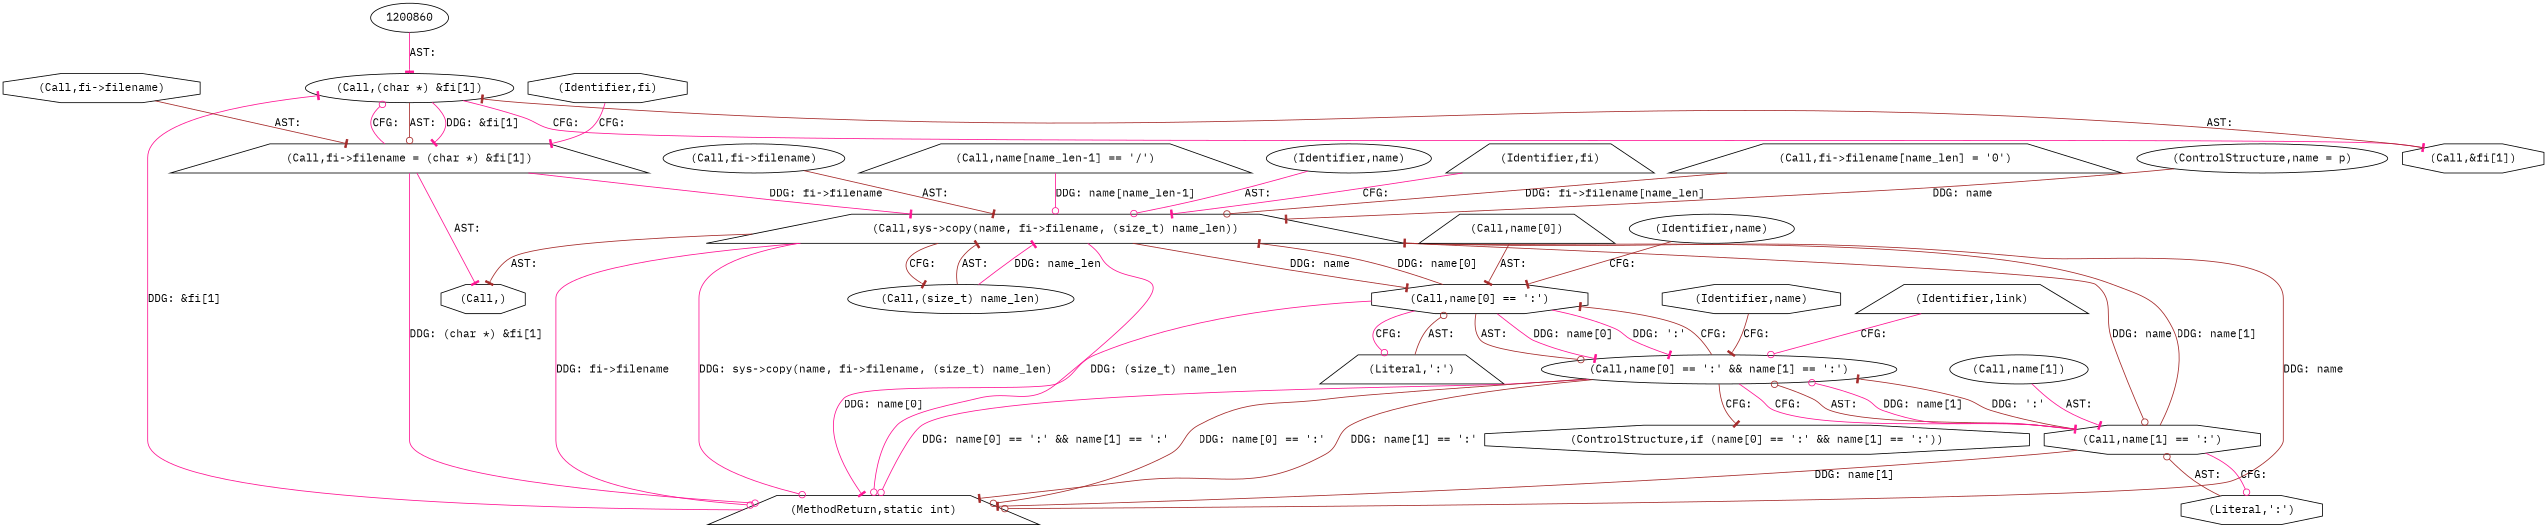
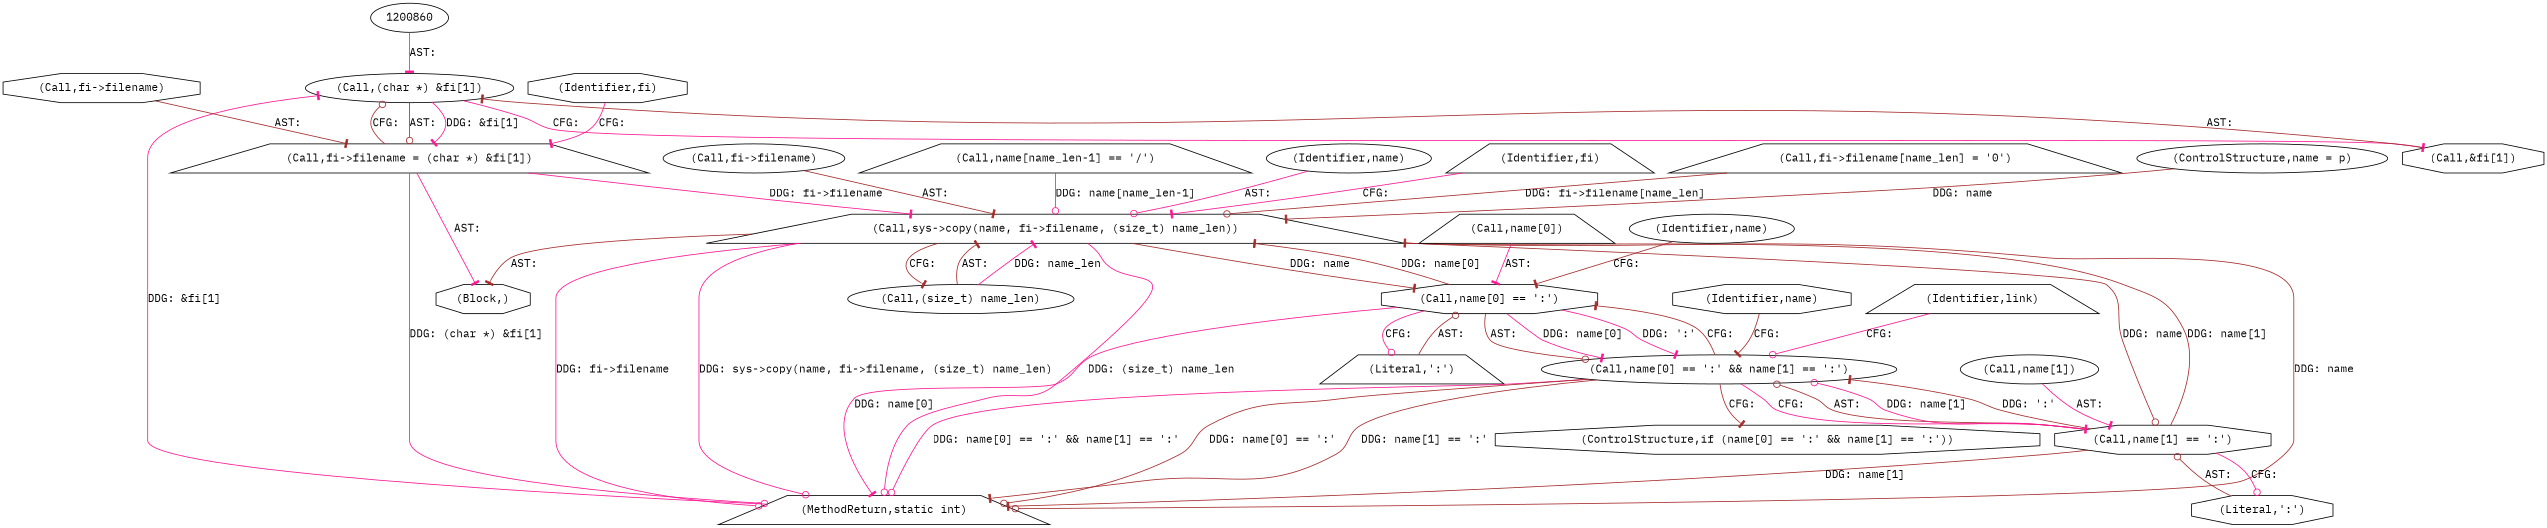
edge "(Call,fi->filename = (char *) &fi[1])" -> "(Call,(char *) &fi[1])": color deeppink -> brown
edge "(Call,name[0])" -> "(Call,name[0] == ':')": color brown -> deeppink
node "(Call,)": label "(Call,)" -> "(Block,)"
